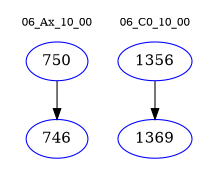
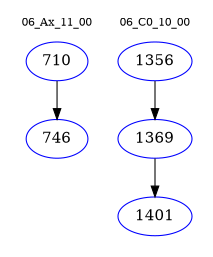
cluster "06_Ax_10_00": label "06_Ax_10_00" -> "06_Ax_11_00"
node "750": label "750" -> "710"
node "1401": added
